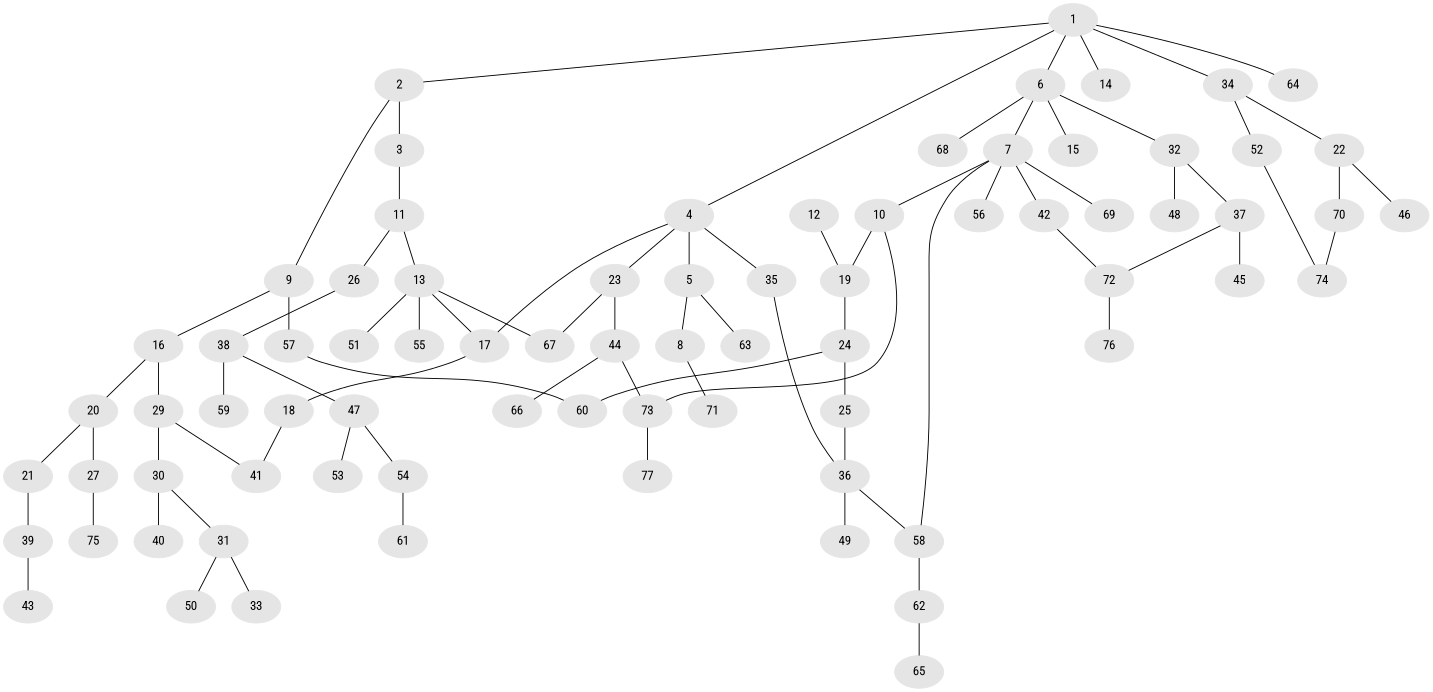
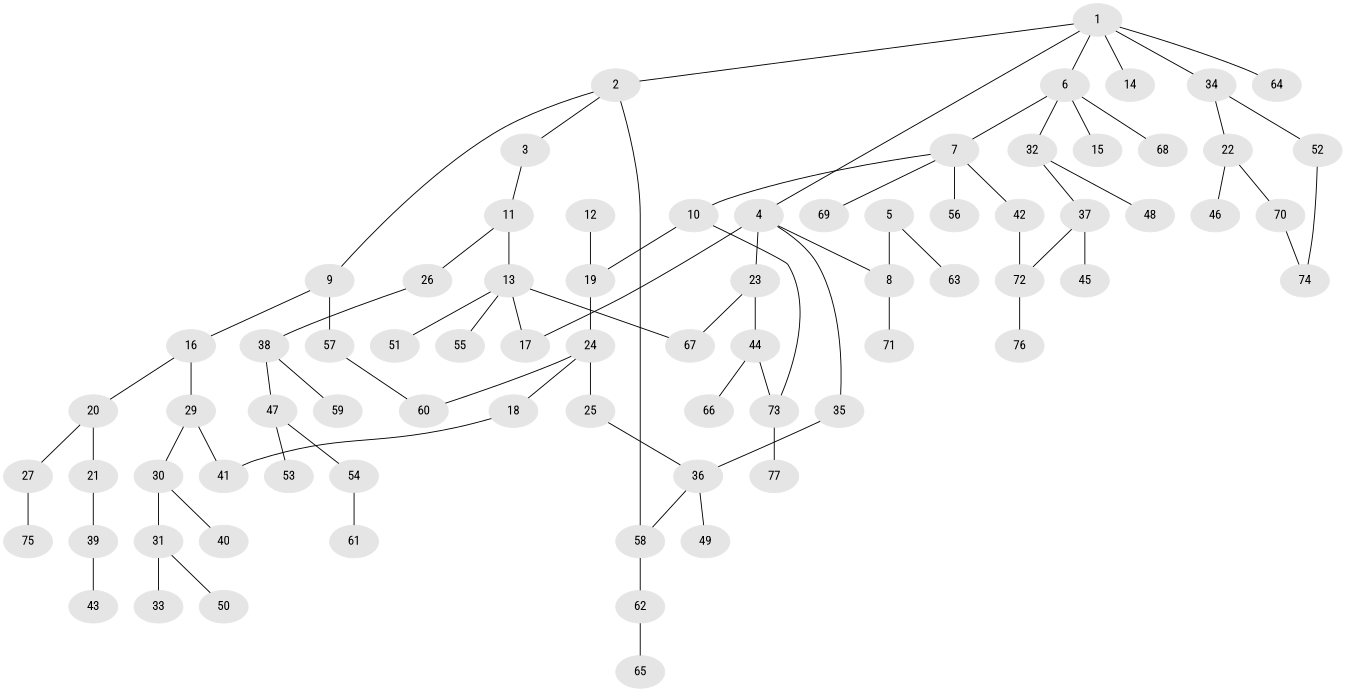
edge "4" -- "5": now "4" -- "8"
edge "7" -- "58": now "2" -- "58"
edge "17" -- "18": now "24" -- "18"
